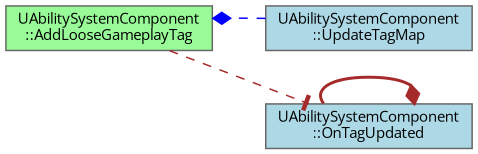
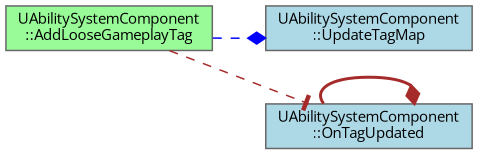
edge "UAbilitySystemComponent ::UpdateTagMap" -> "UAbilitySystemComponent ::AddLooseGameplayTag": reversed
